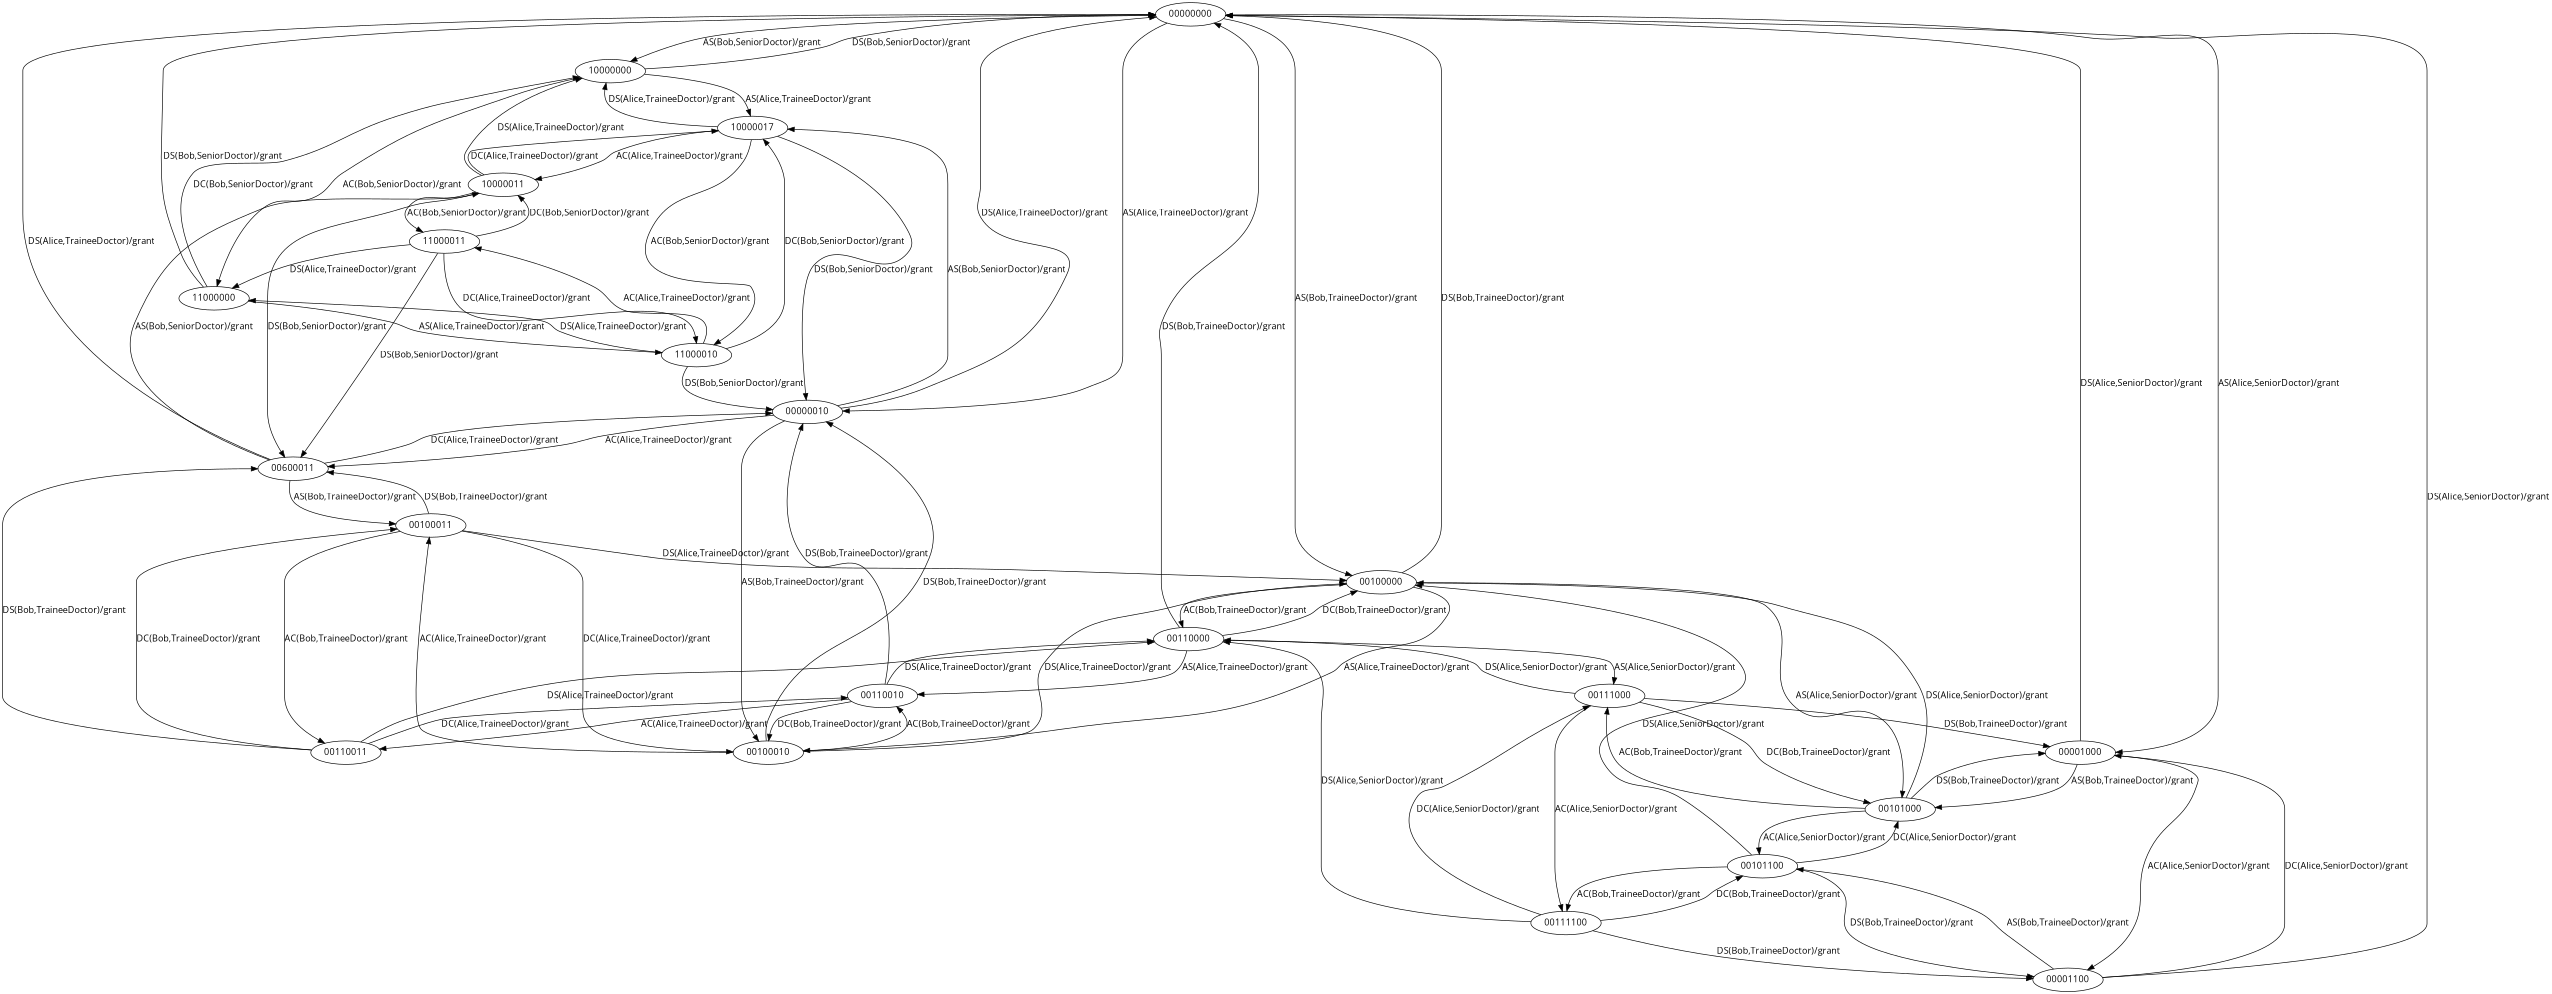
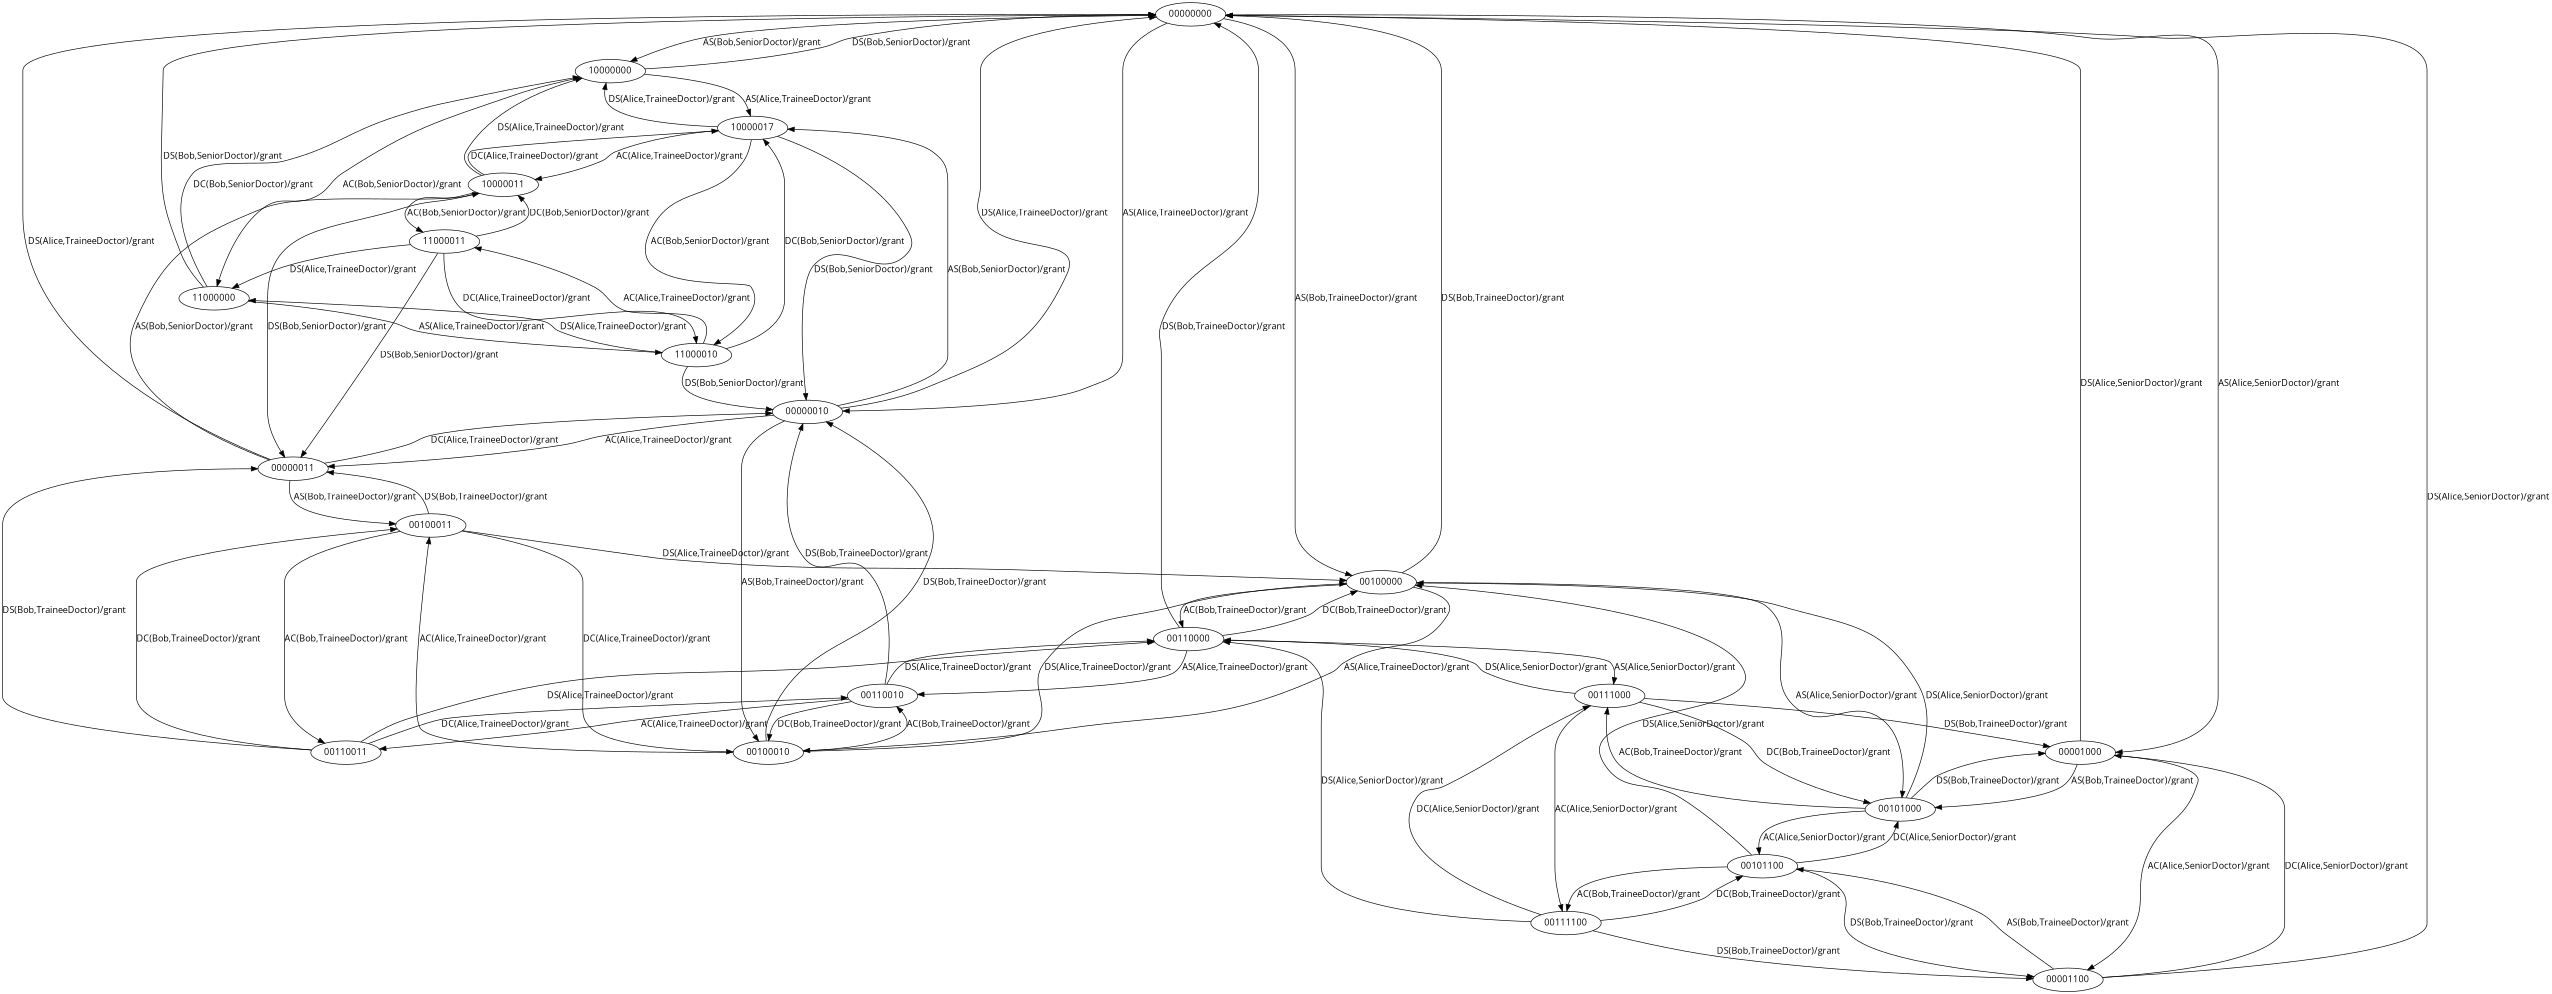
node "00600011": label "00600011" -> "00000011"
